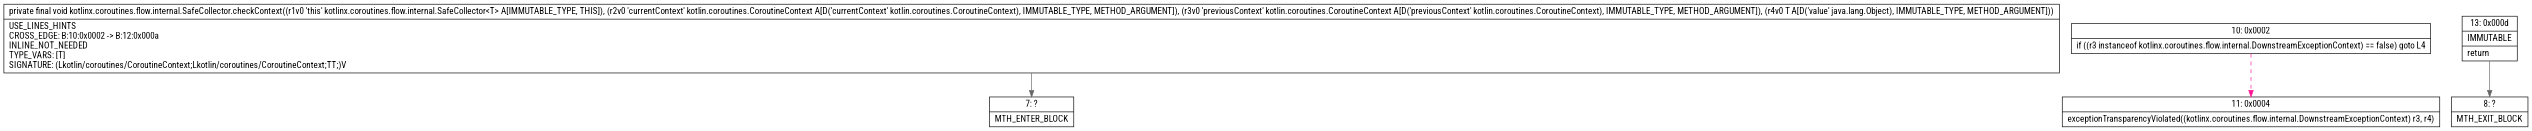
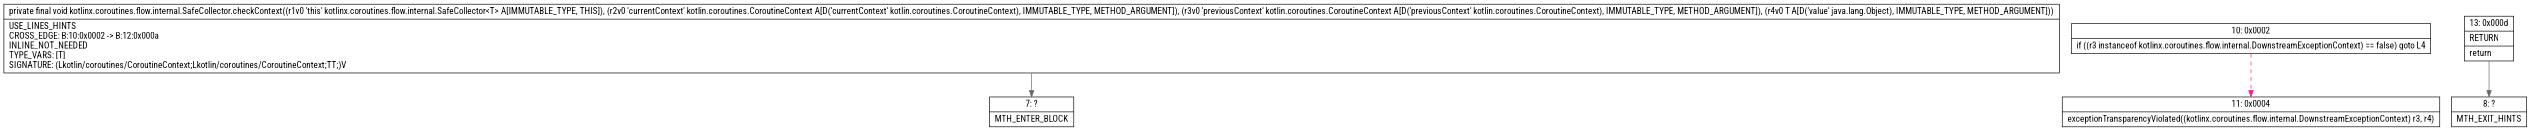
node "13: 0x000d": text "IMMUTABLE" -> "RETURN"
node "8: ?": text "MTH_EXIT_BLOCK" -> "MTH_EXIT_HINTS"
